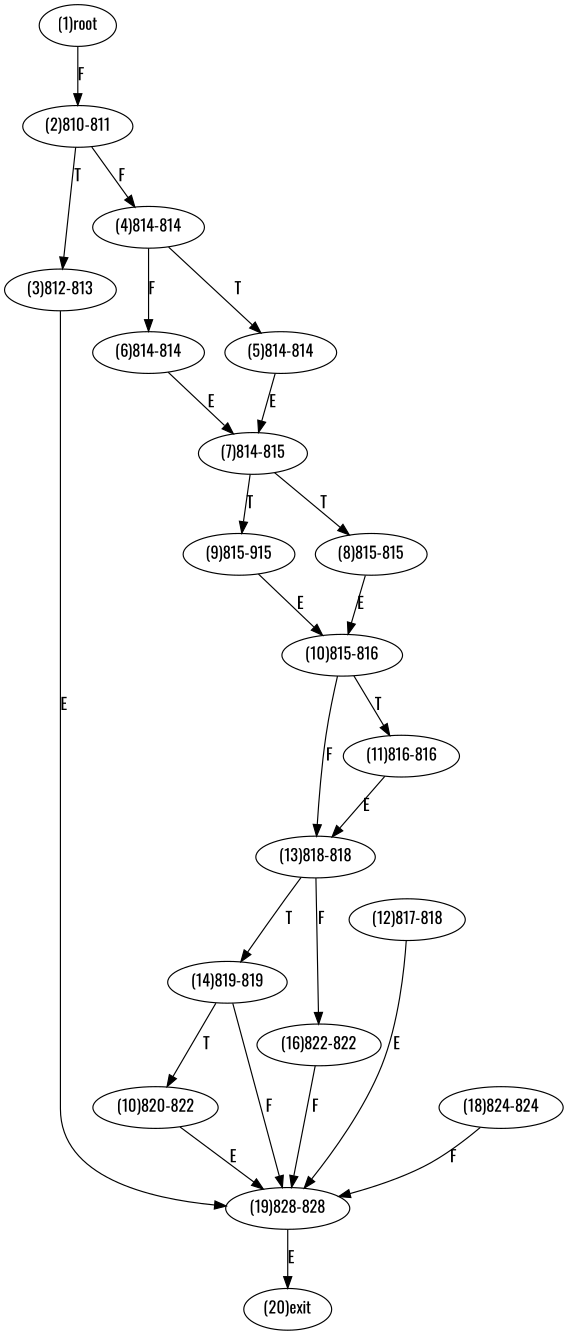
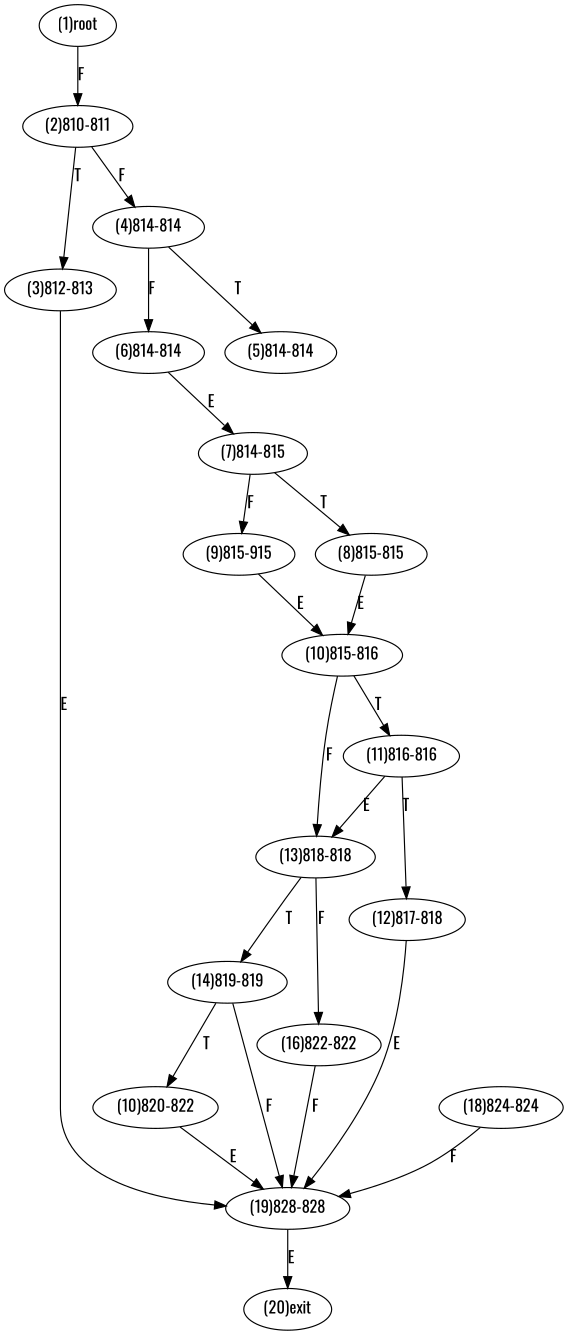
edge "(5)814-814" -> "(7)814-815": removed, label "E"
edge "(7)814-815" -> "(9)815-915": label "T" -> "F"
edge "(11)816-816" -> "(12)817-818": added, label "T"
